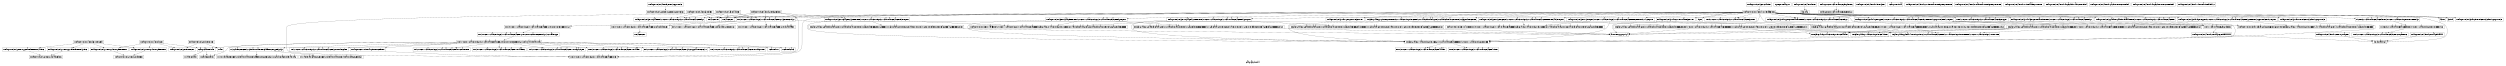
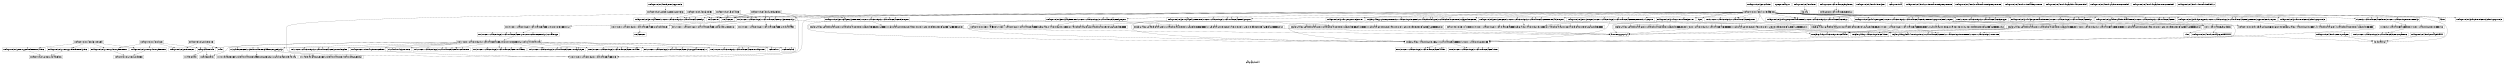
node "fprintf": removed
node "strlen": added
node "_ZSt19__throw_logic_errorPKc": added
